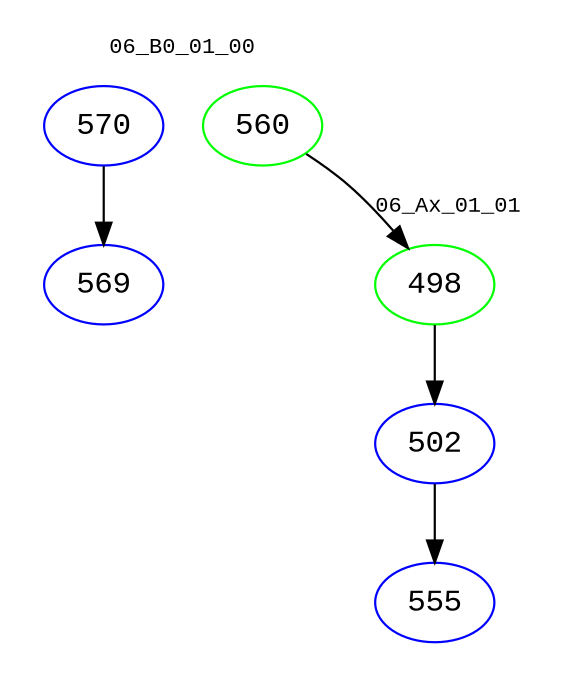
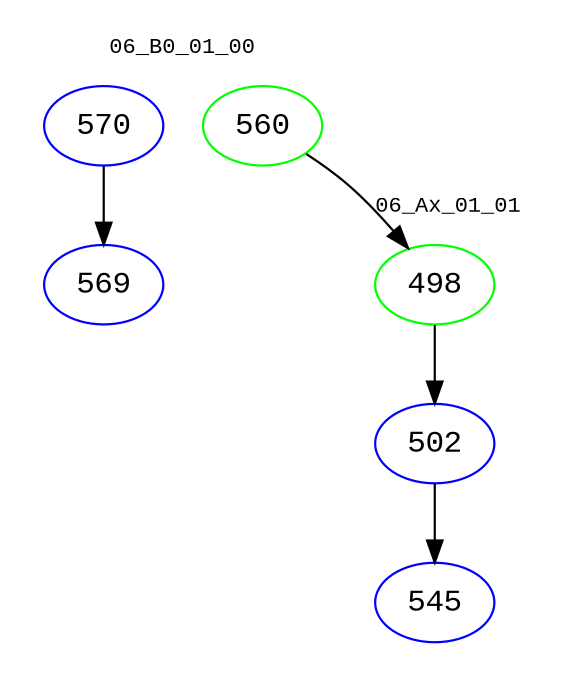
node "555": label "555" -> "545"
